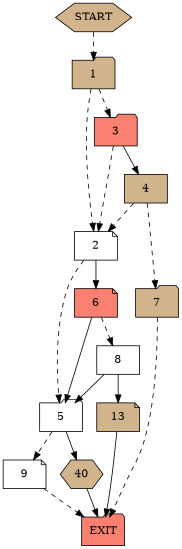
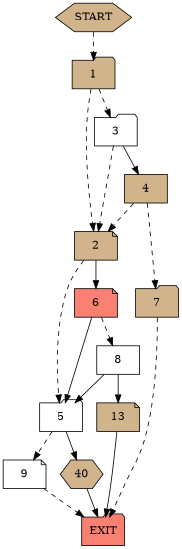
node "3": fillcolor salmon -> white
node "2": fillcolor white -> tan
